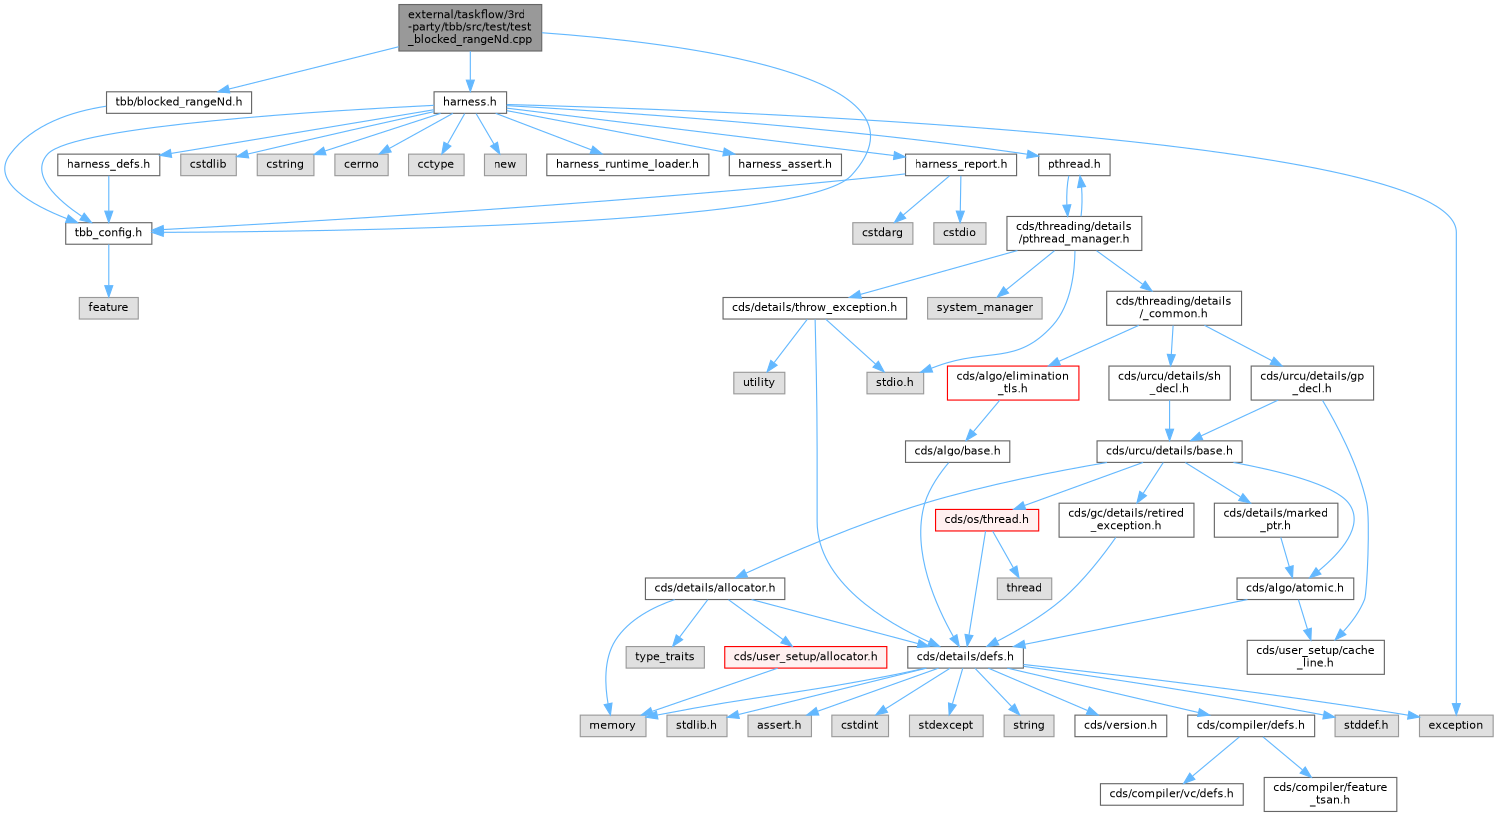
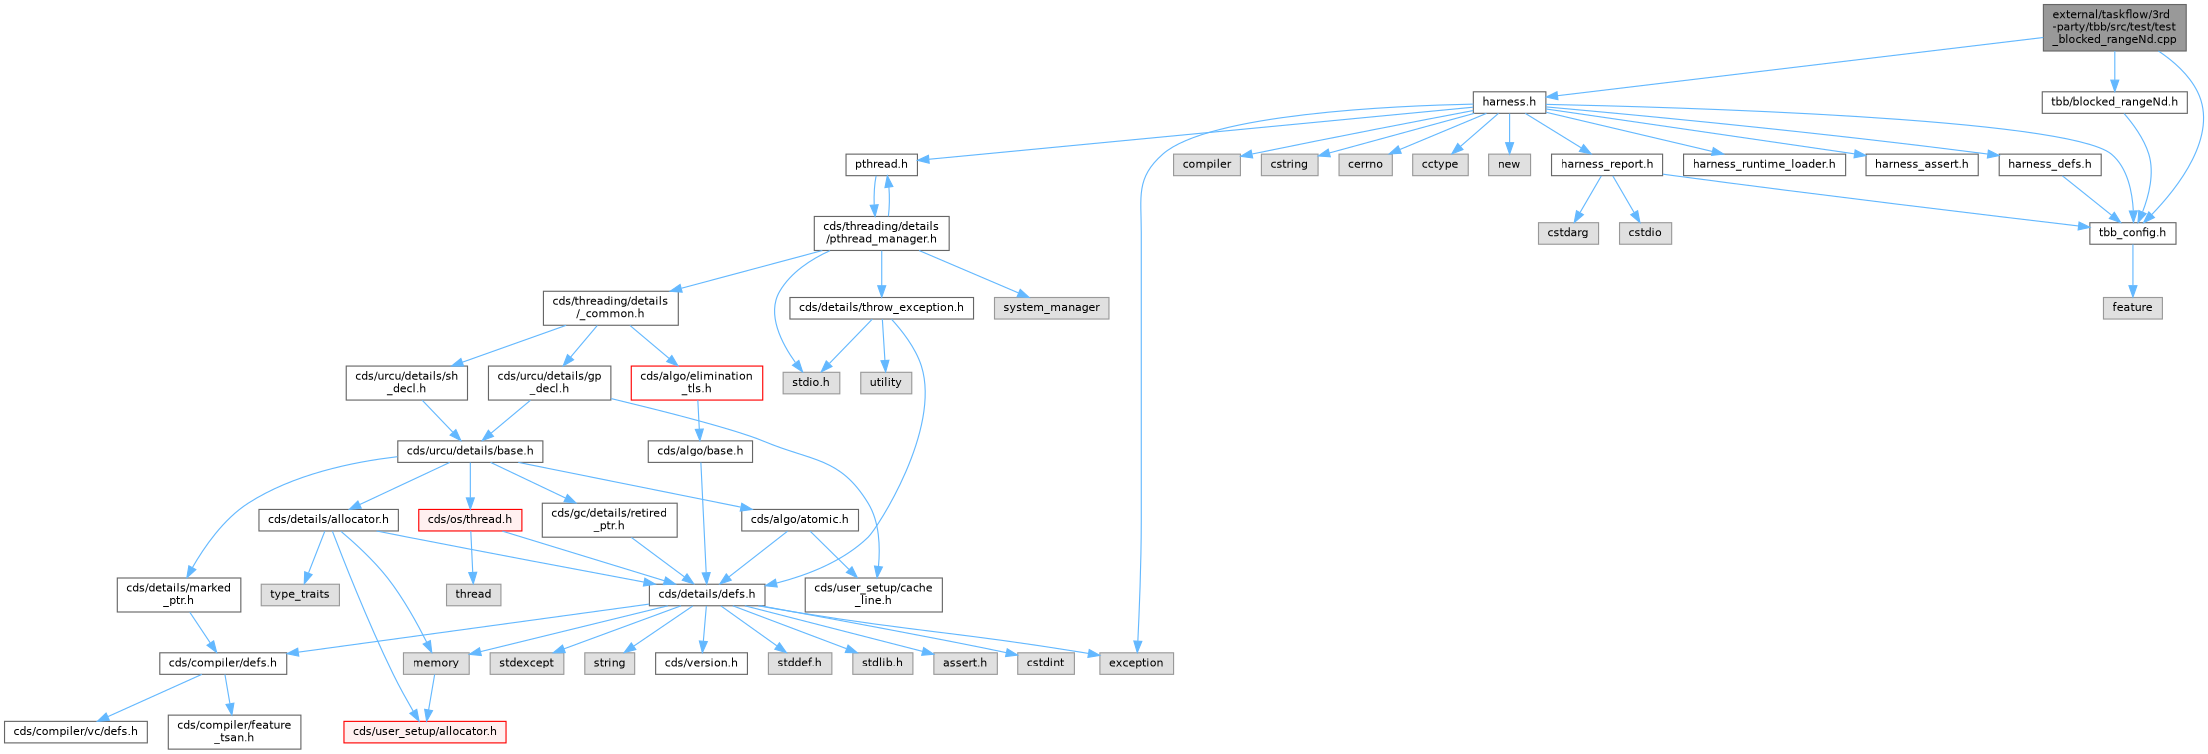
node "cstdlib": label "cstdlib" -> "compiler"
node "cds/gc/details/retired _exception.h": label "cds/gc/details/retired _exception.h" -> "cds/gc/details/retired _ptr.h"
edge "cds/details/marked _ptr.h" -> "cds/algo/atomic.h": now "cds/details/marked _ptr.h" -> "cds/compiler/defs.h"
edge "cds/user_setup/allocator.h" -> "memory": reversed
